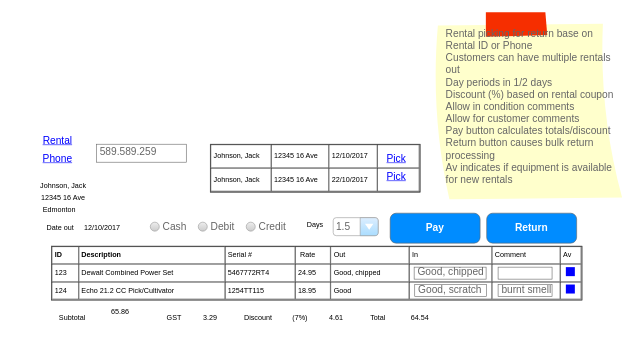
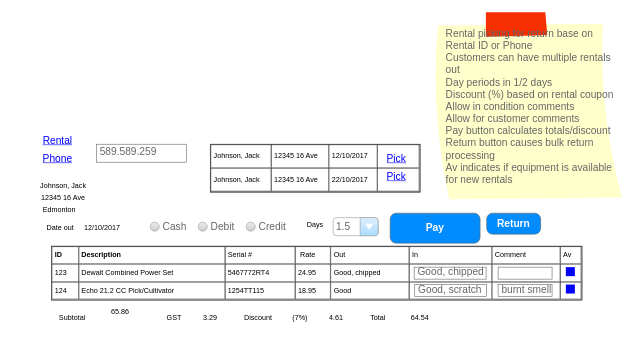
node "Return": size 90x30 -> 54x21
